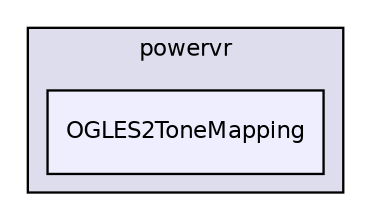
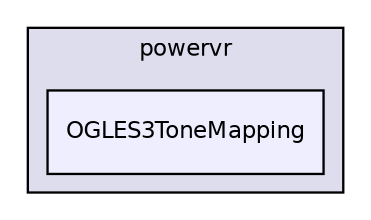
node "OGLES2ToneMapping": label "OGLES2ToneMapping" -> "OGLES3ToneMapping"
